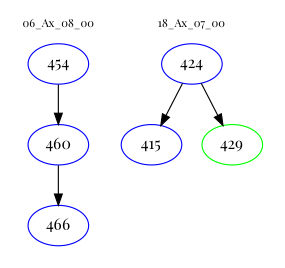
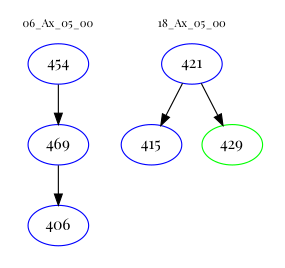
cluster "06_Ax_08_00": label "06_Ax_08_00" -> "06_Ax_05_00"
cluster "18_Ax_07_00": label "18_Ax_07_00" -> "18_Ax_05_00"
node "424": label "424" -> "421"
node "460": label "460" -> "469"
node "466": label "466" -> "406"
